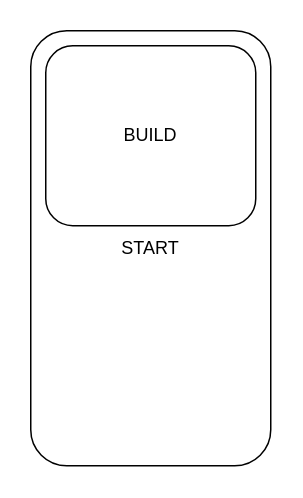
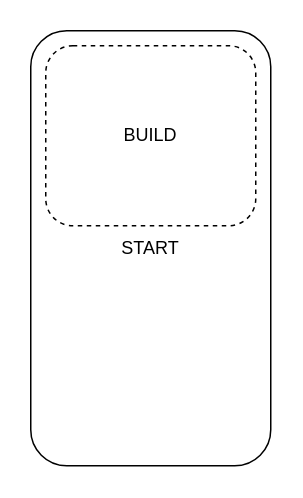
node "BUILD": style solid -> dashed
